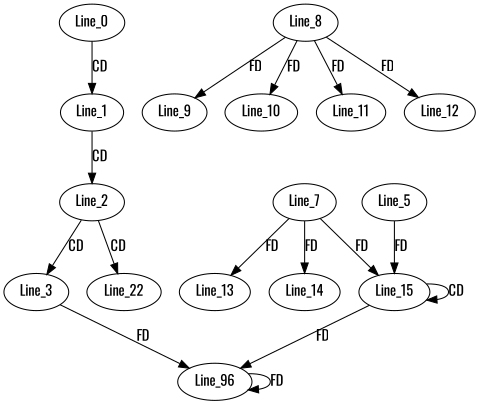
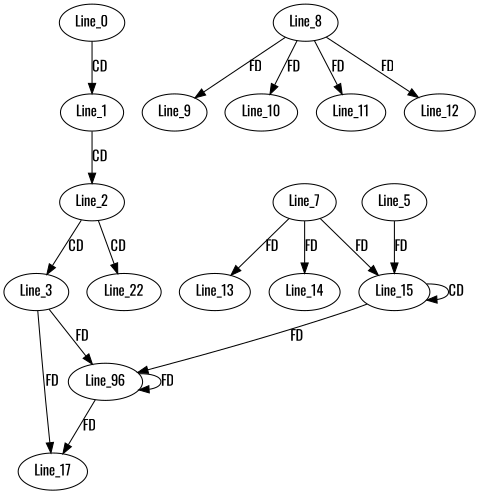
node "Line_17": added
